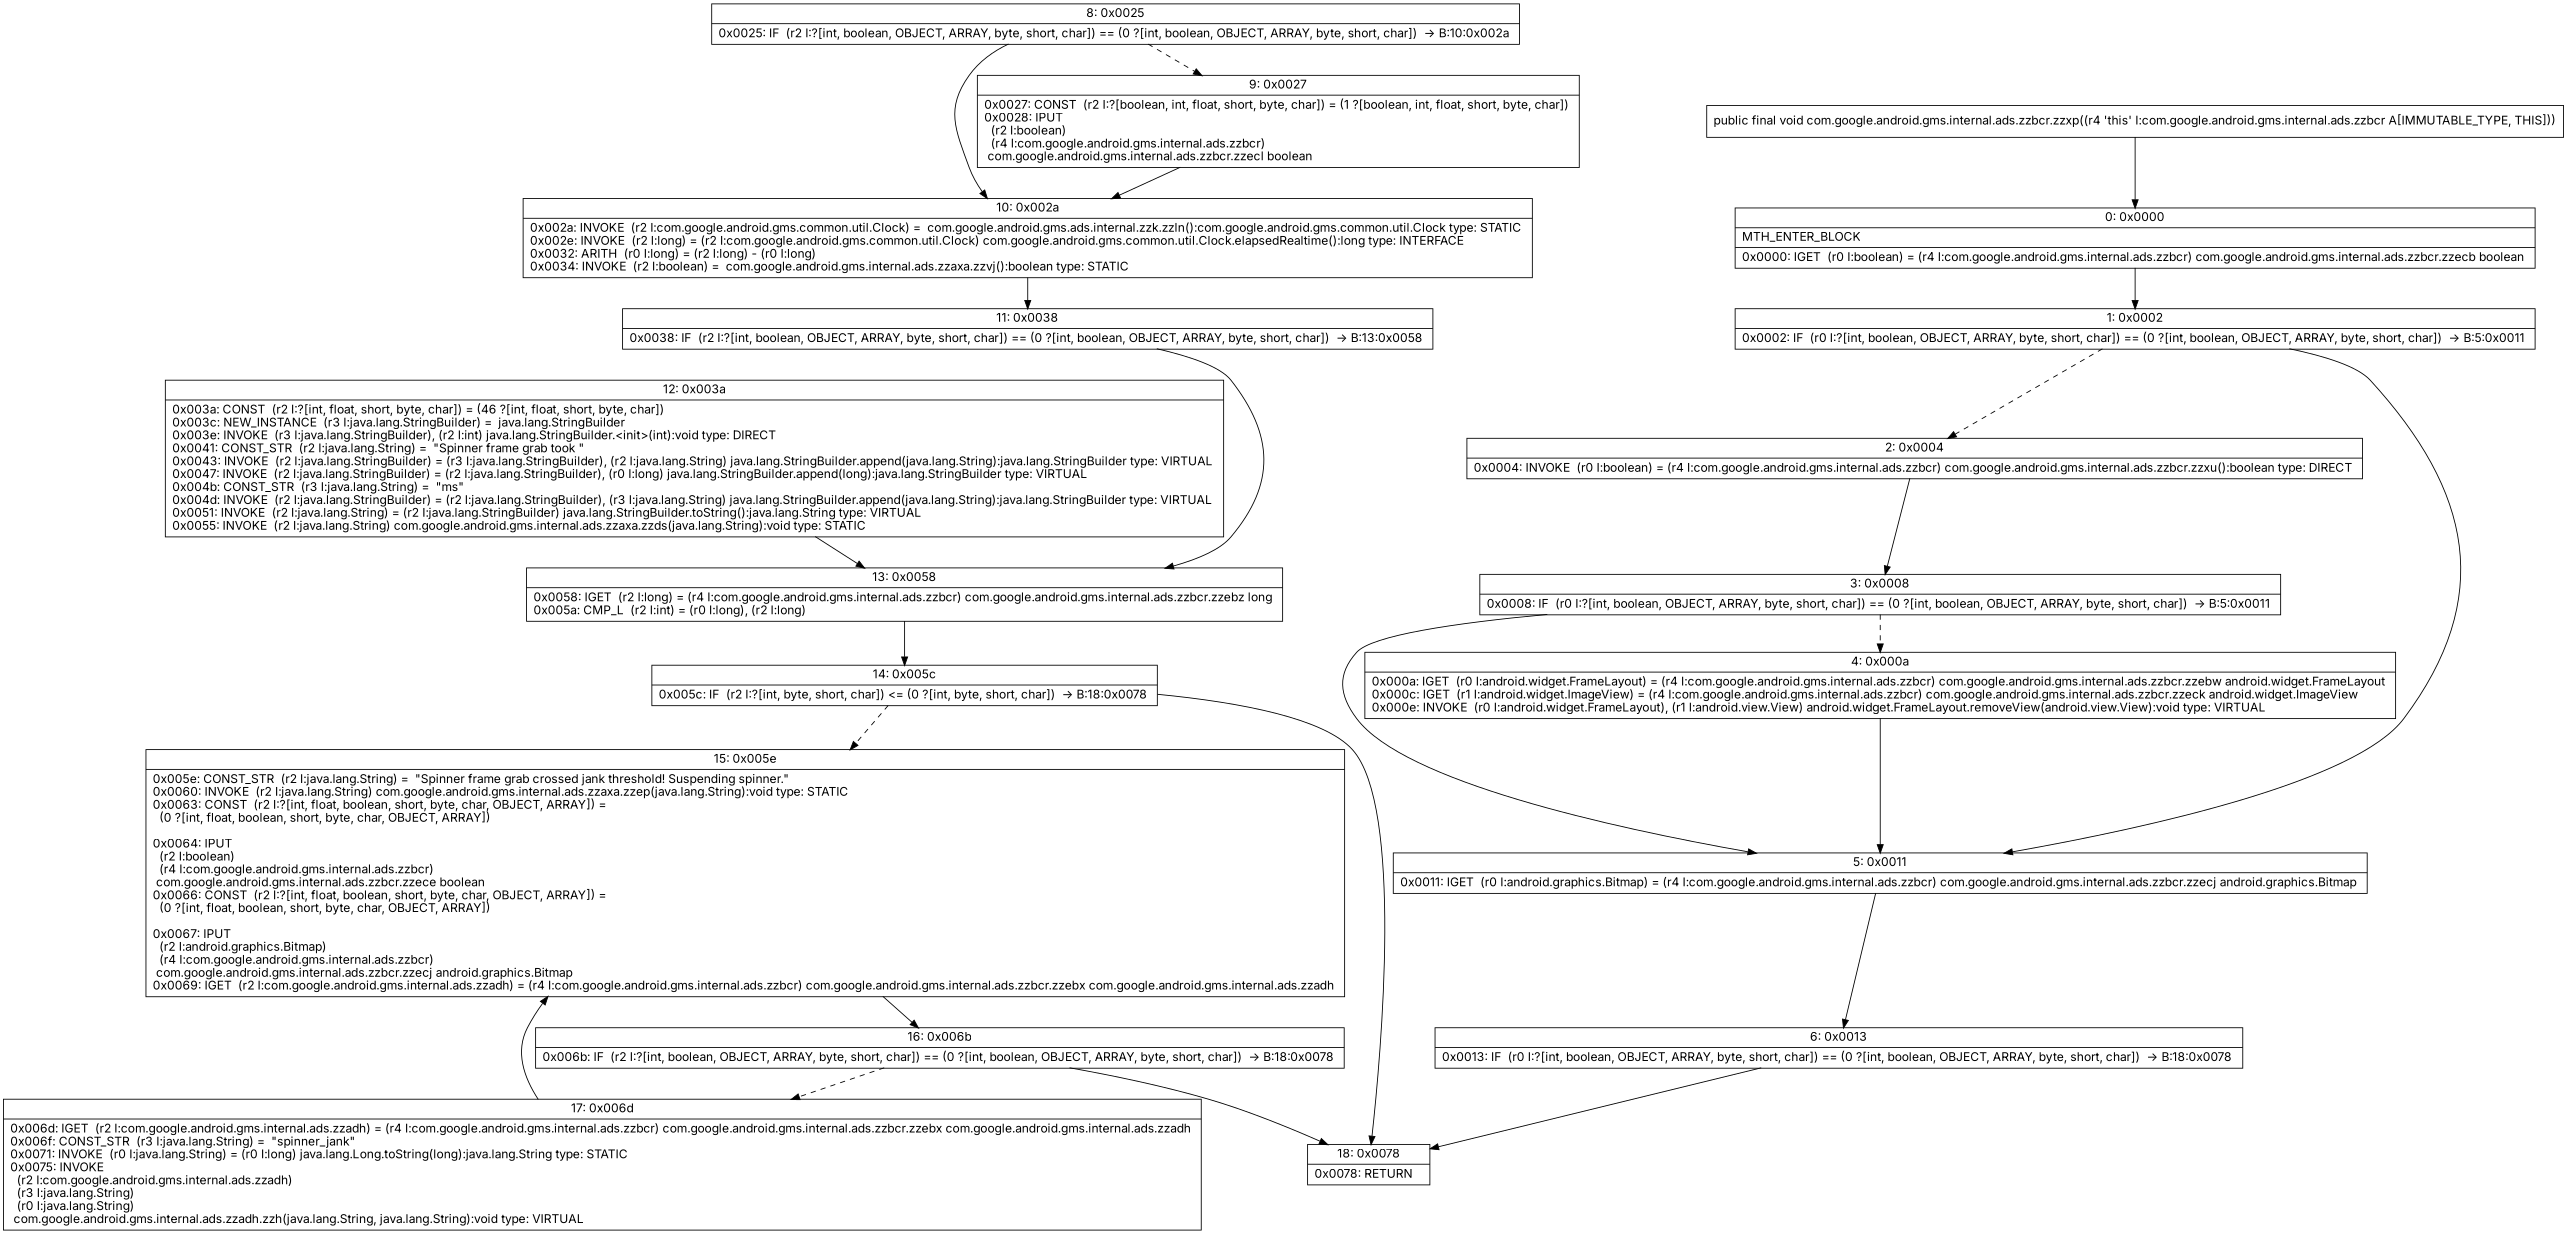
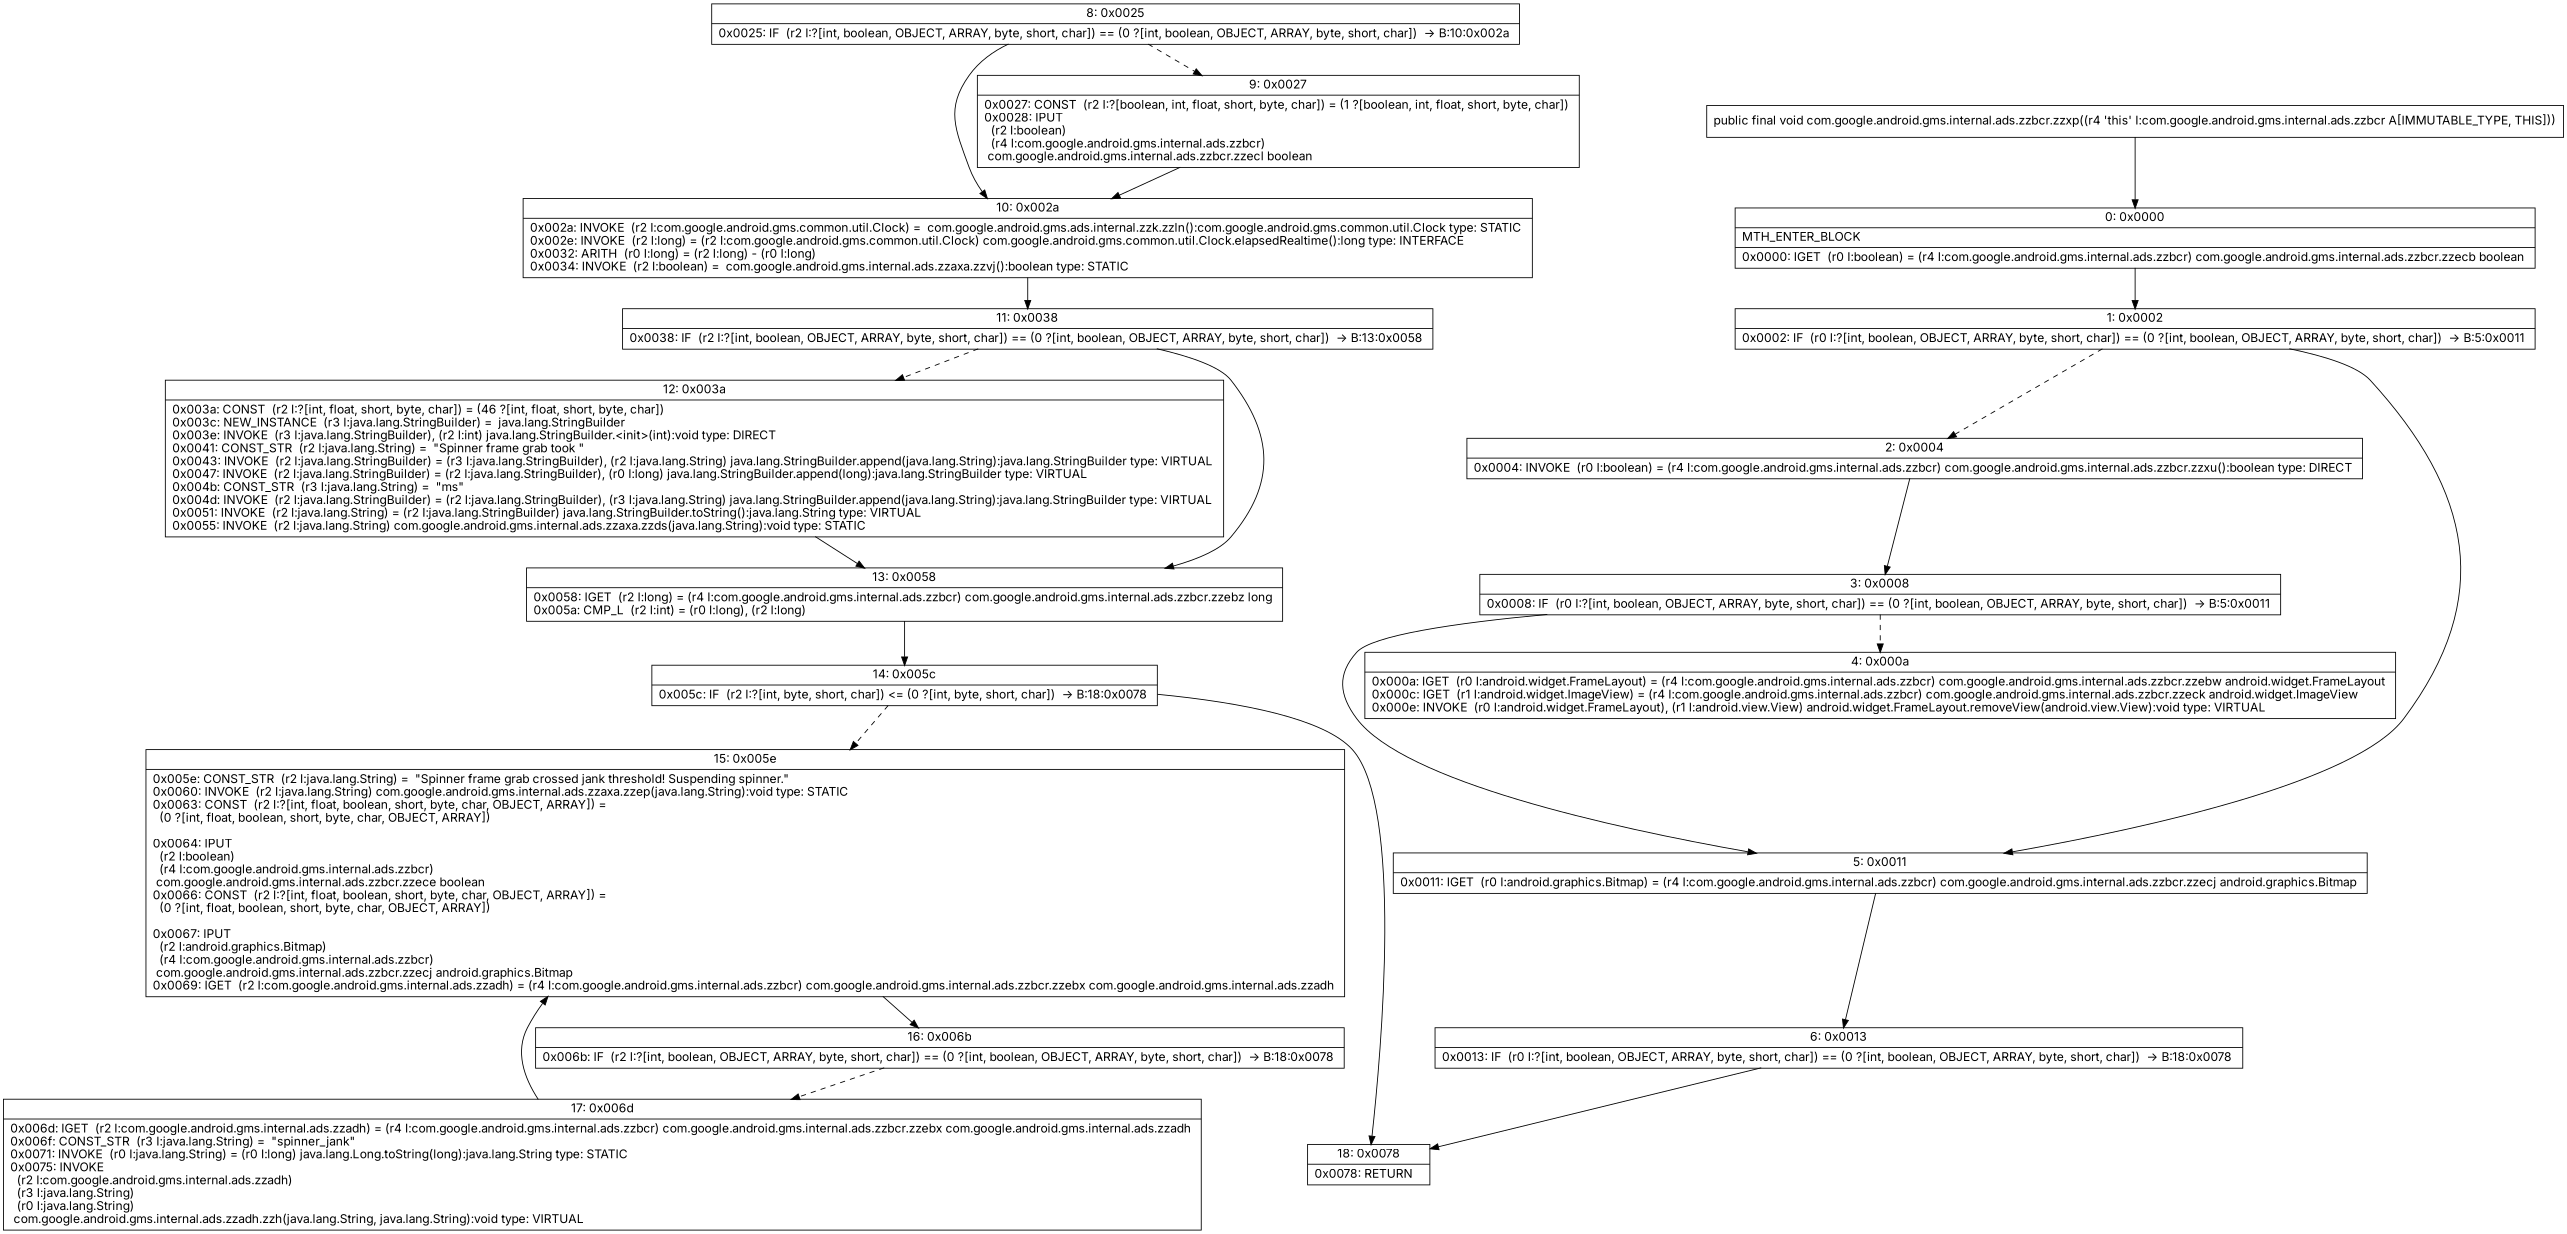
edge "11: 0x0038" -> "12: 0x003a": added
edge "4: 0x000a" -> "5: 0x0011": removed
edge "16: 0x006b" -> "18: 0x0078": removed
